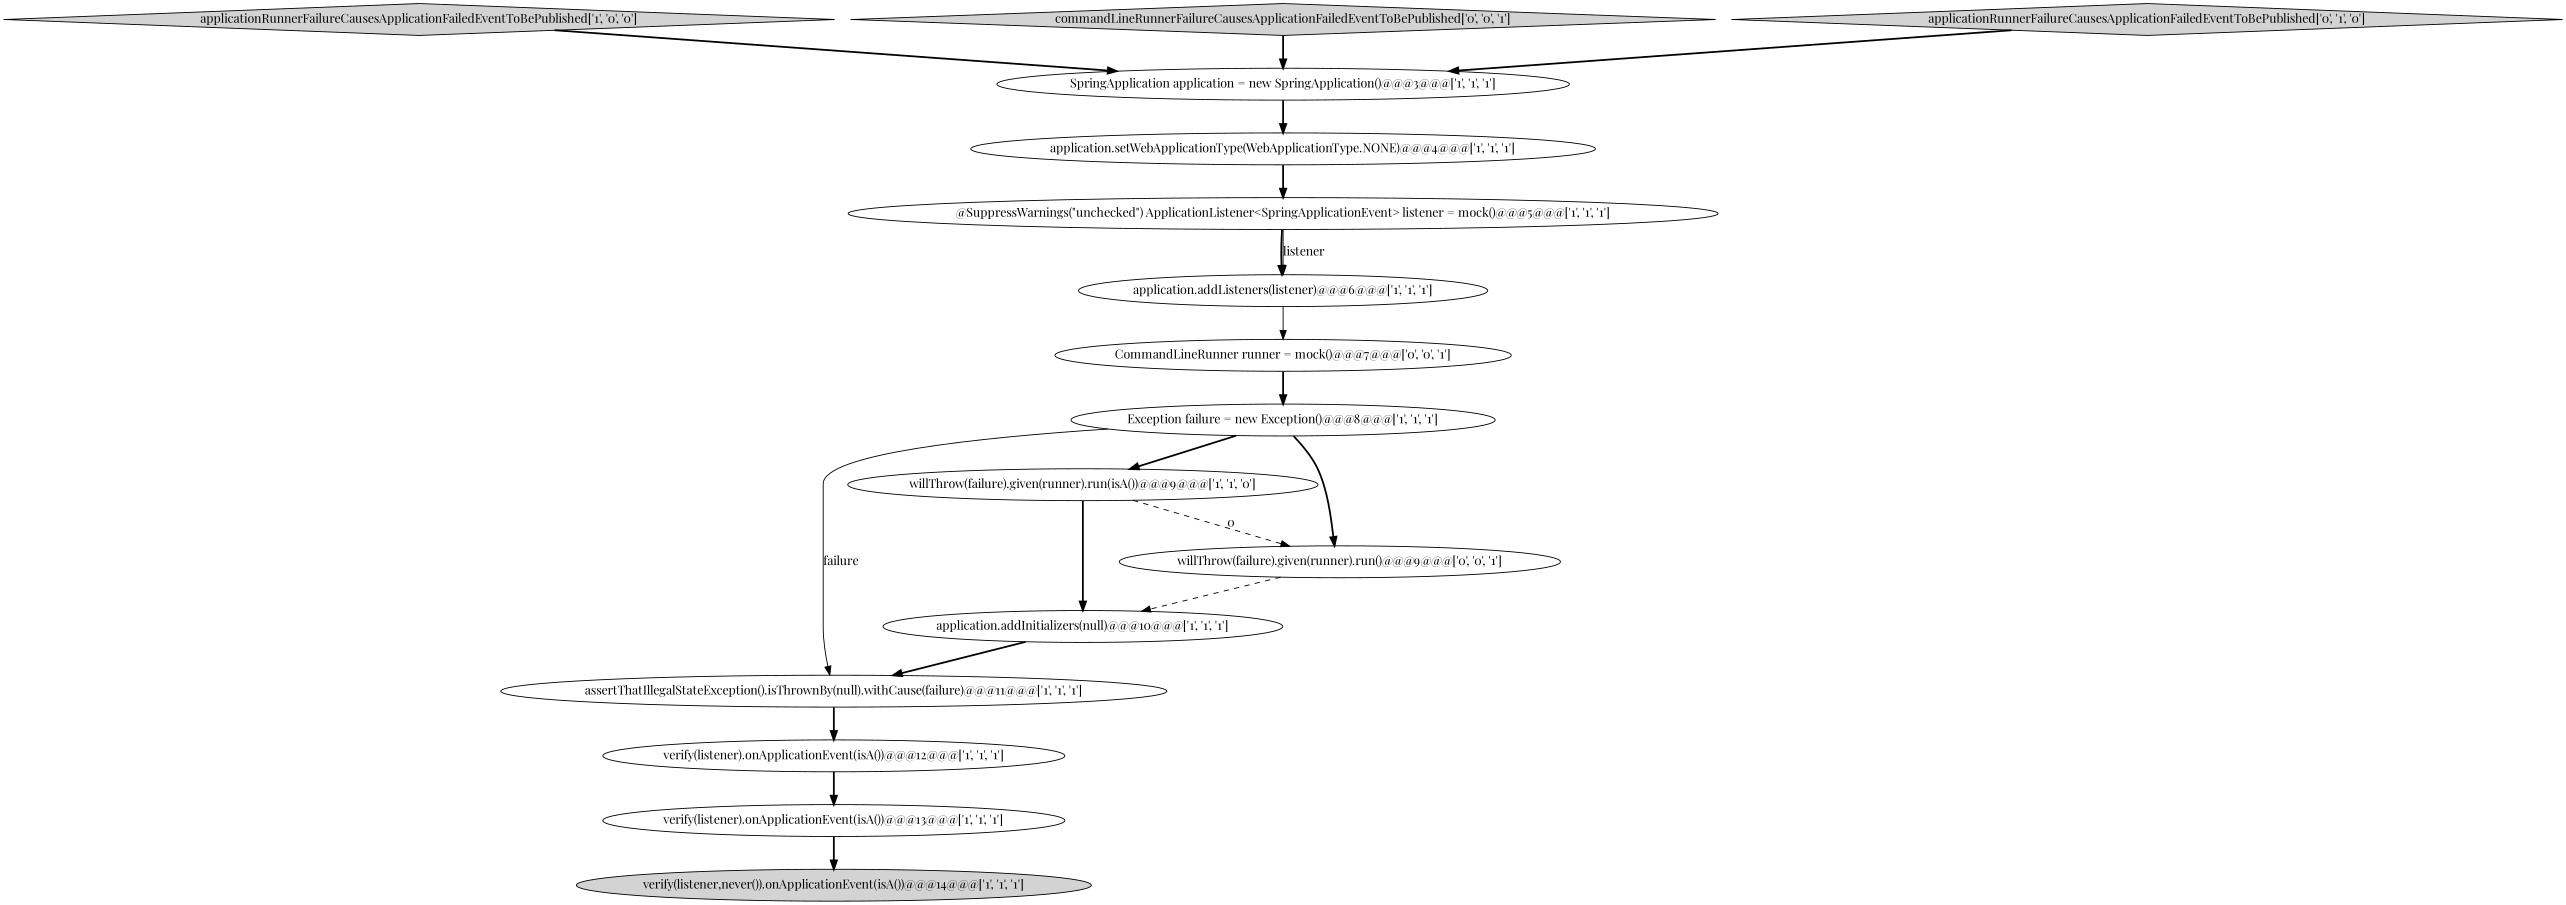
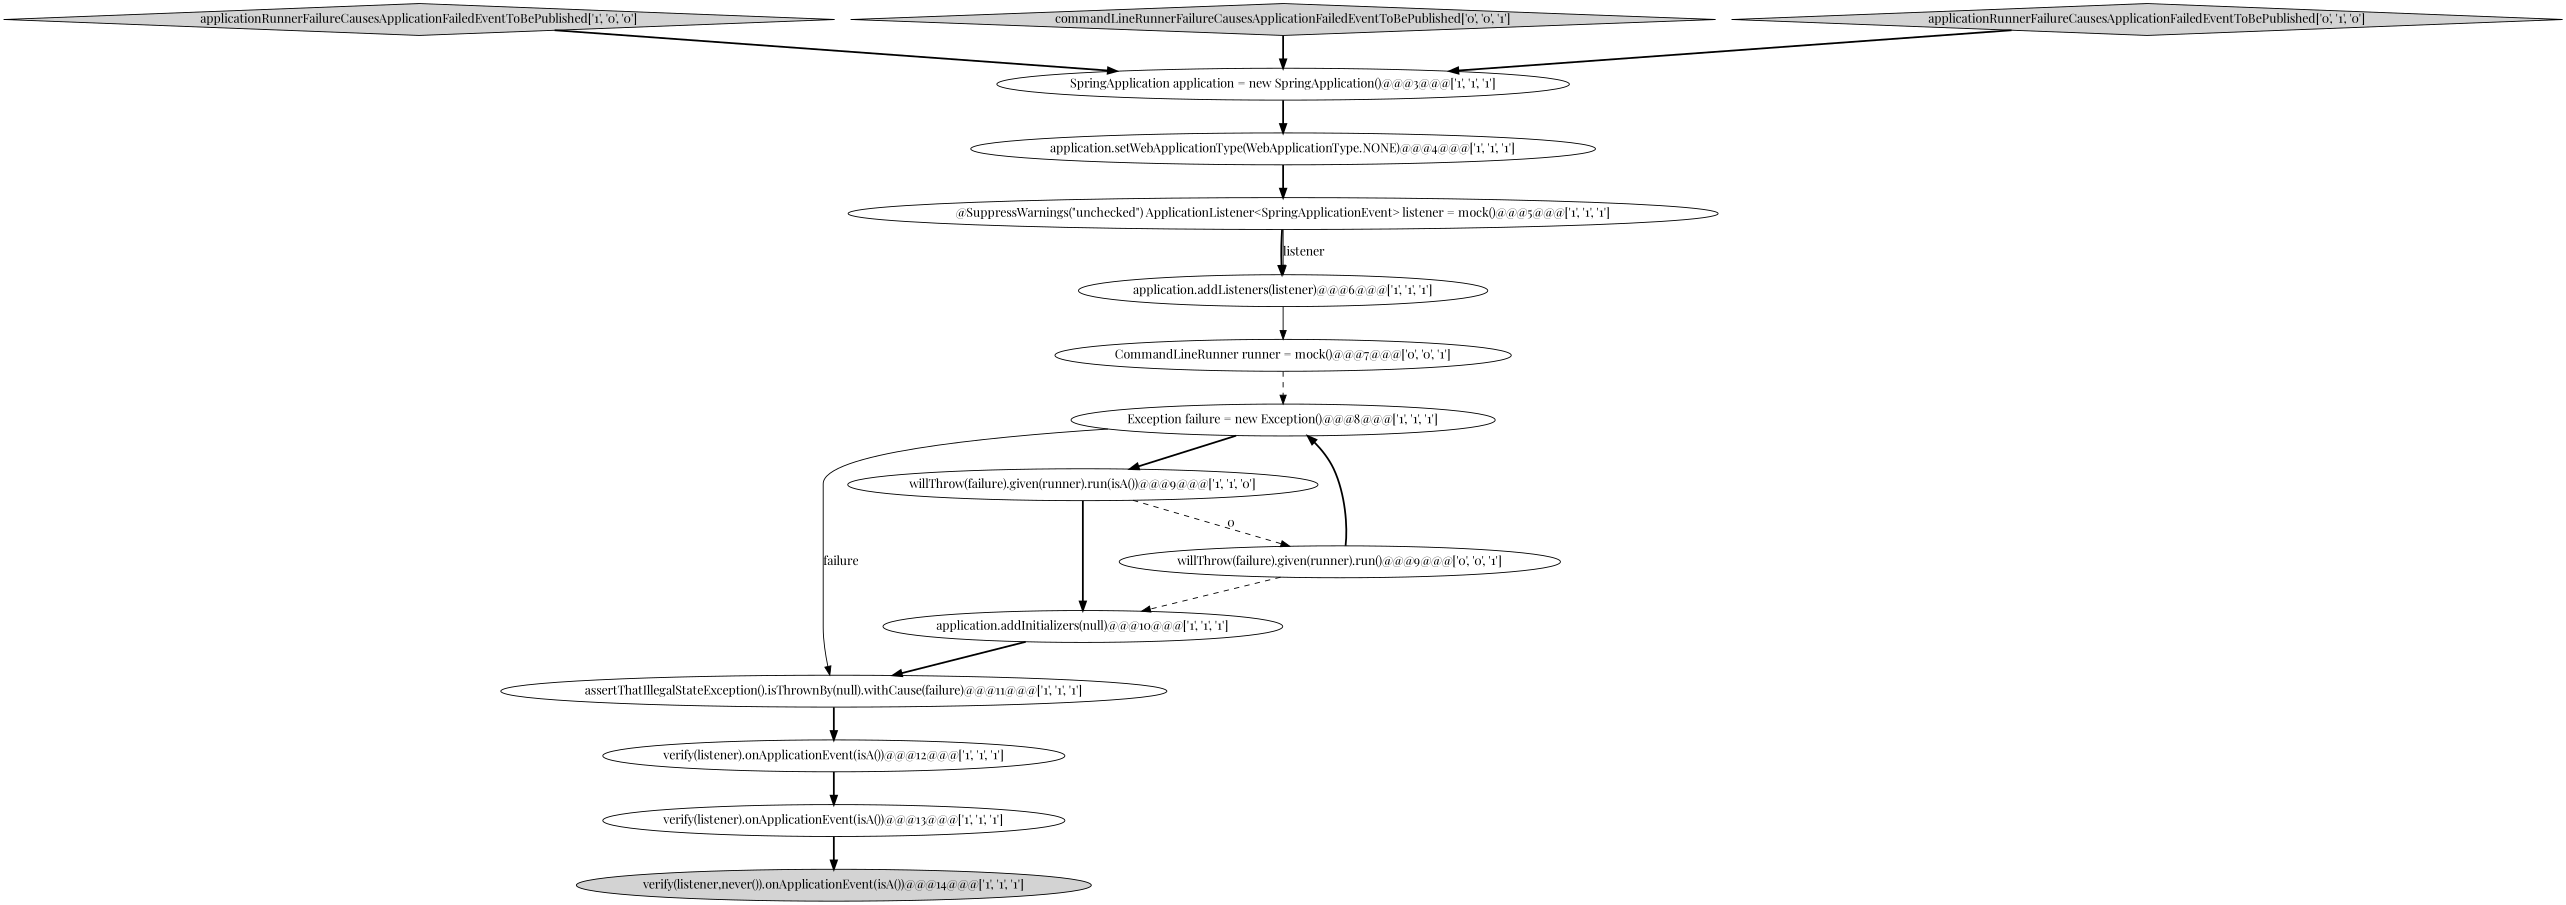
edge "CommandLineRunner runner = mock()@@@7@@@['0', '0', '1']" -> "Exception failure = new Exception()@@@8@@@['1', '1', '1']": style bold -> dashed
edge "Exception failure = new Exception()@@@8@@@['1', '1', '1']" -> "willThrow(failure).given(runner).run()@@@9@@@['0', '0', '1']": reversed
